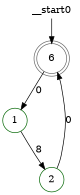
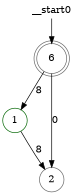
edge "6" -> "1": label "0" -> "8"
edge "2" -> "6": reversed
node "2": color darkgreen -> gray40
